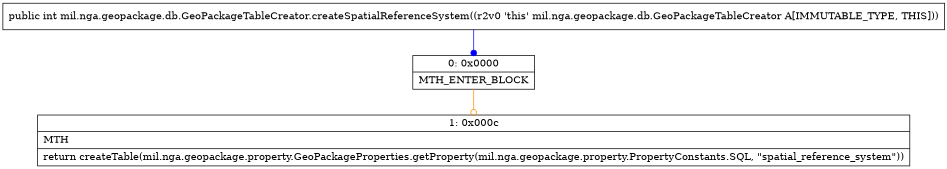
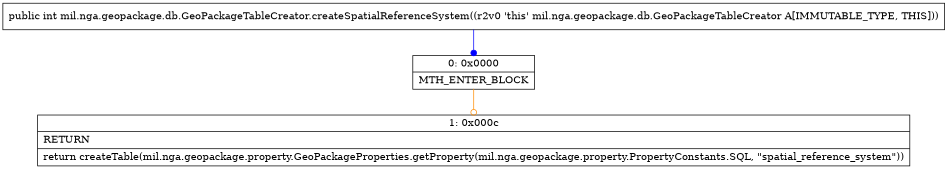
node "1: 0x000c": text "MTH" -> "RETURN"
